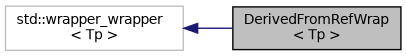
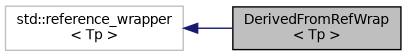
node "std::wrapper_wrapper < Tp >": label "std::wrapper_wrapper < Tp >" -> "std::reference_wrapper < Tp >"
